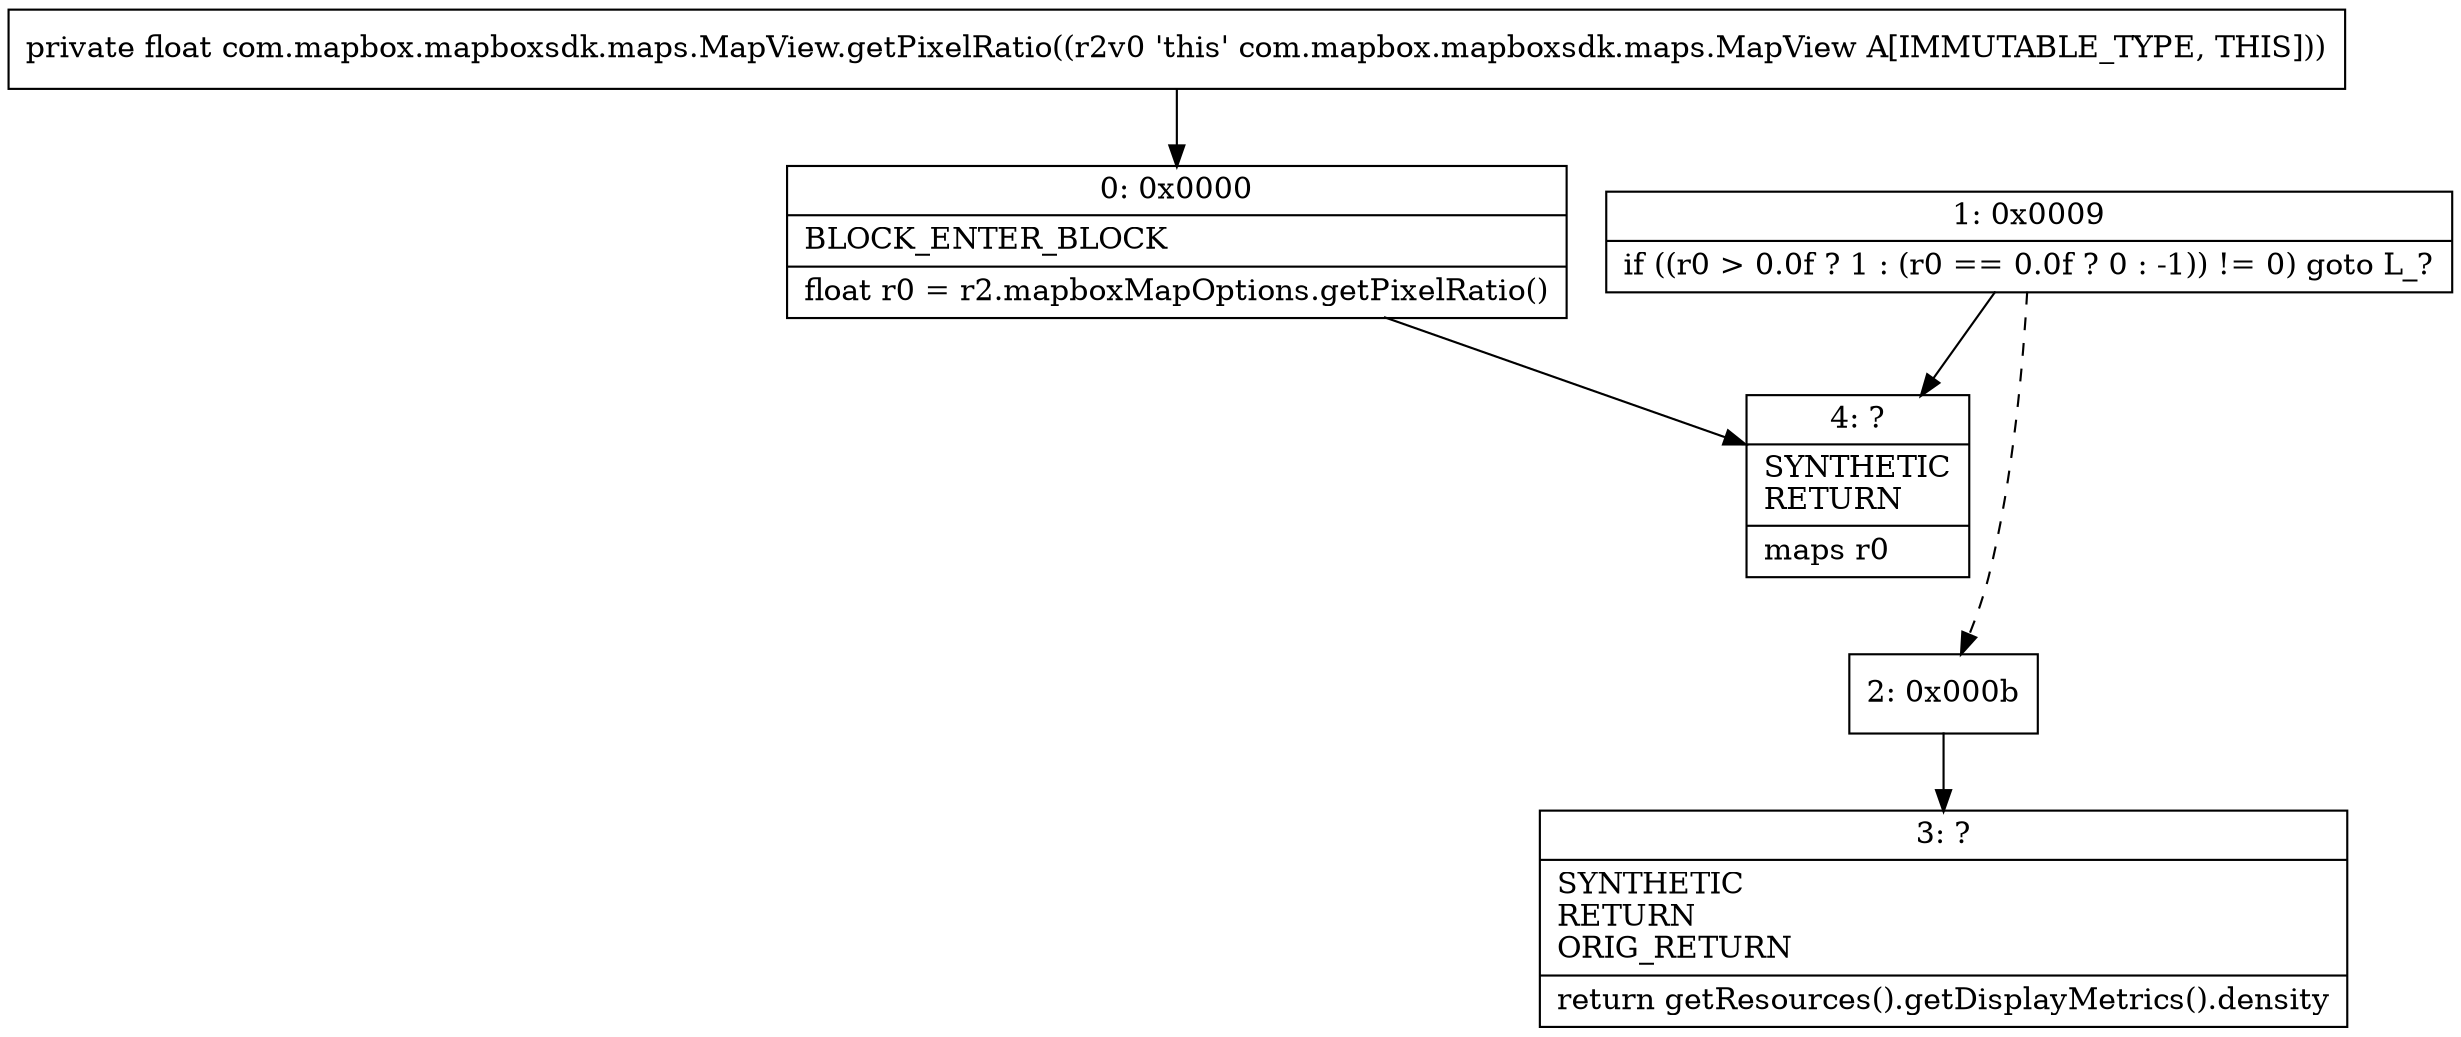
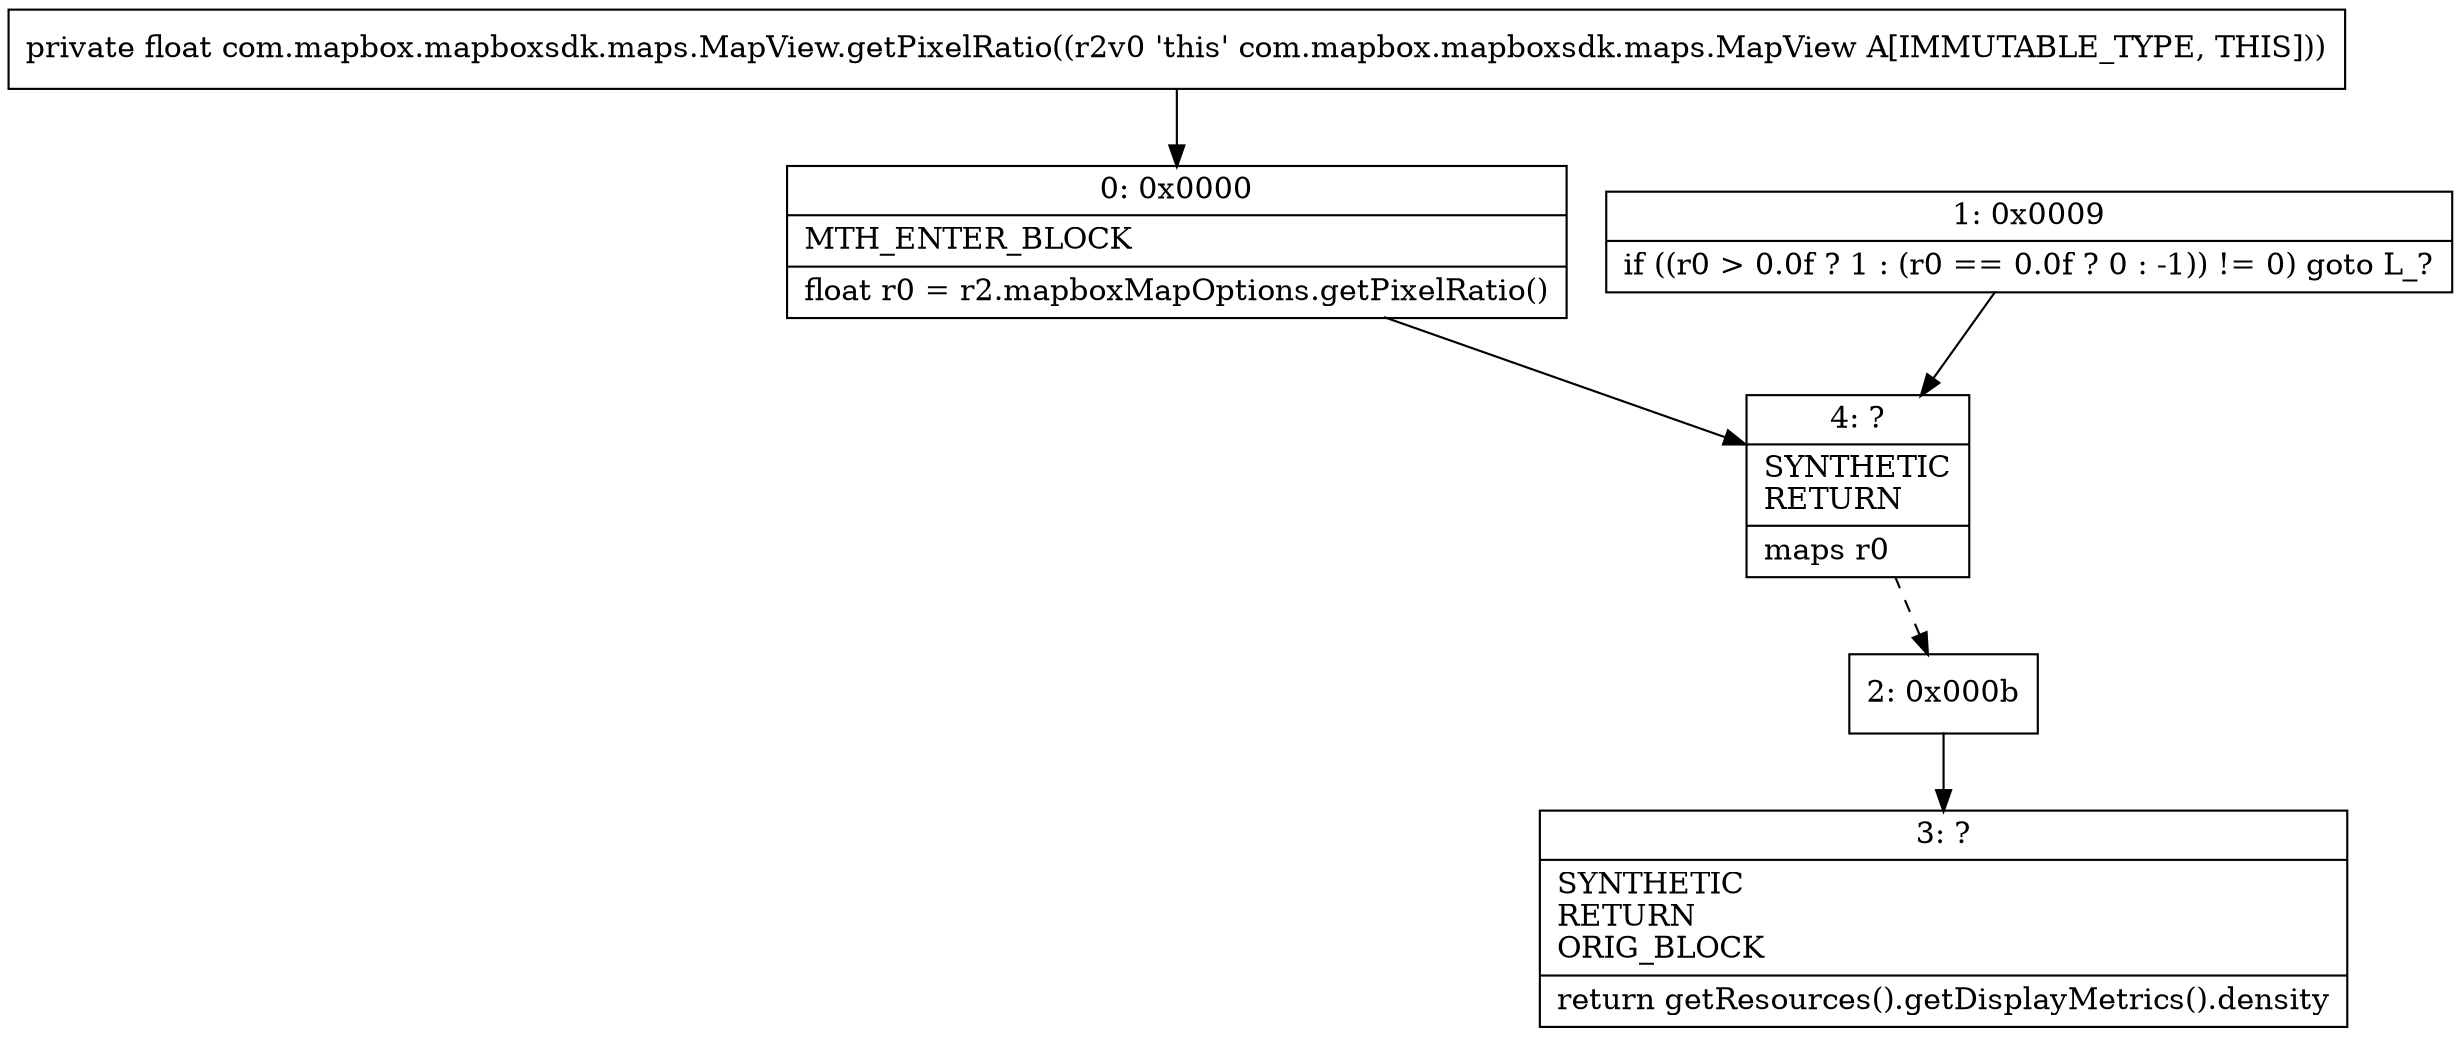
node "0: 0x0000": text "BLOCK_ENTER_BLOCK" -> "MTH_ENTER_BLOCK"
edge "1: 0x0009" -> "2: 0x000b": now "4: ?" -> "2: 0x000b"
node "3: ?": text "ORIG_RETURN" -> "ORIG_BLOCK"
